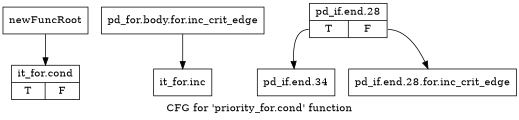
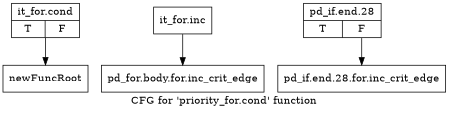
edge "newFuncRoot" -> "it_for.cond": reversed
edge "pd_for.body.for.inc_crit_edge" -> "it_for.inc": reversed
node "pd_if.end.34": removed
